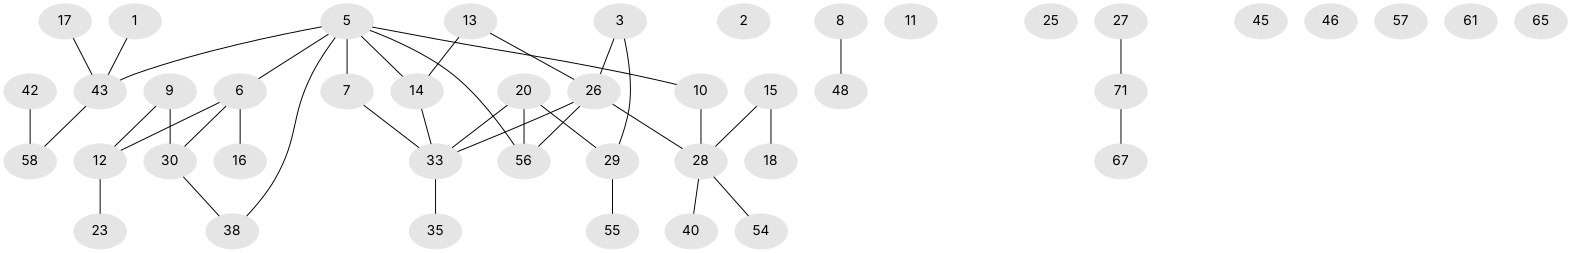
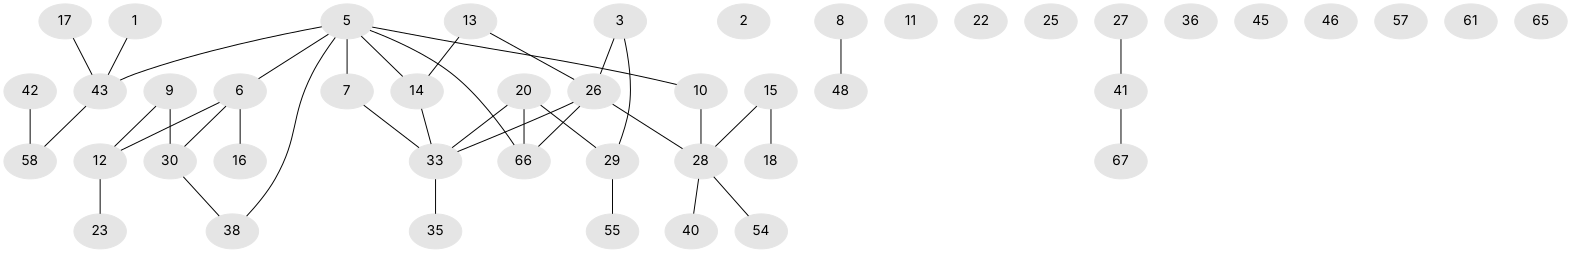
node "22": added
node "36": added
node "71": label "71" -> "41"
node "56": label "56" -> "66"
